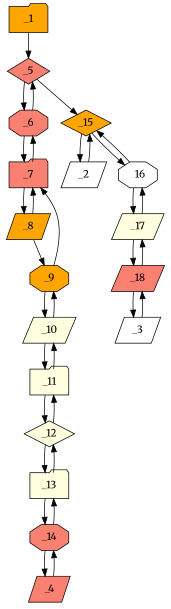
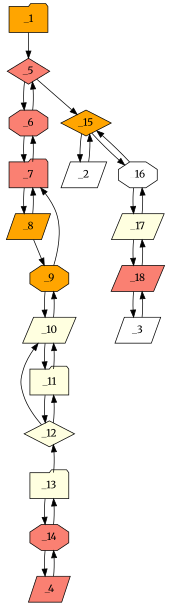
edge "_12" -> "_13": now "_12" -> "_10"
